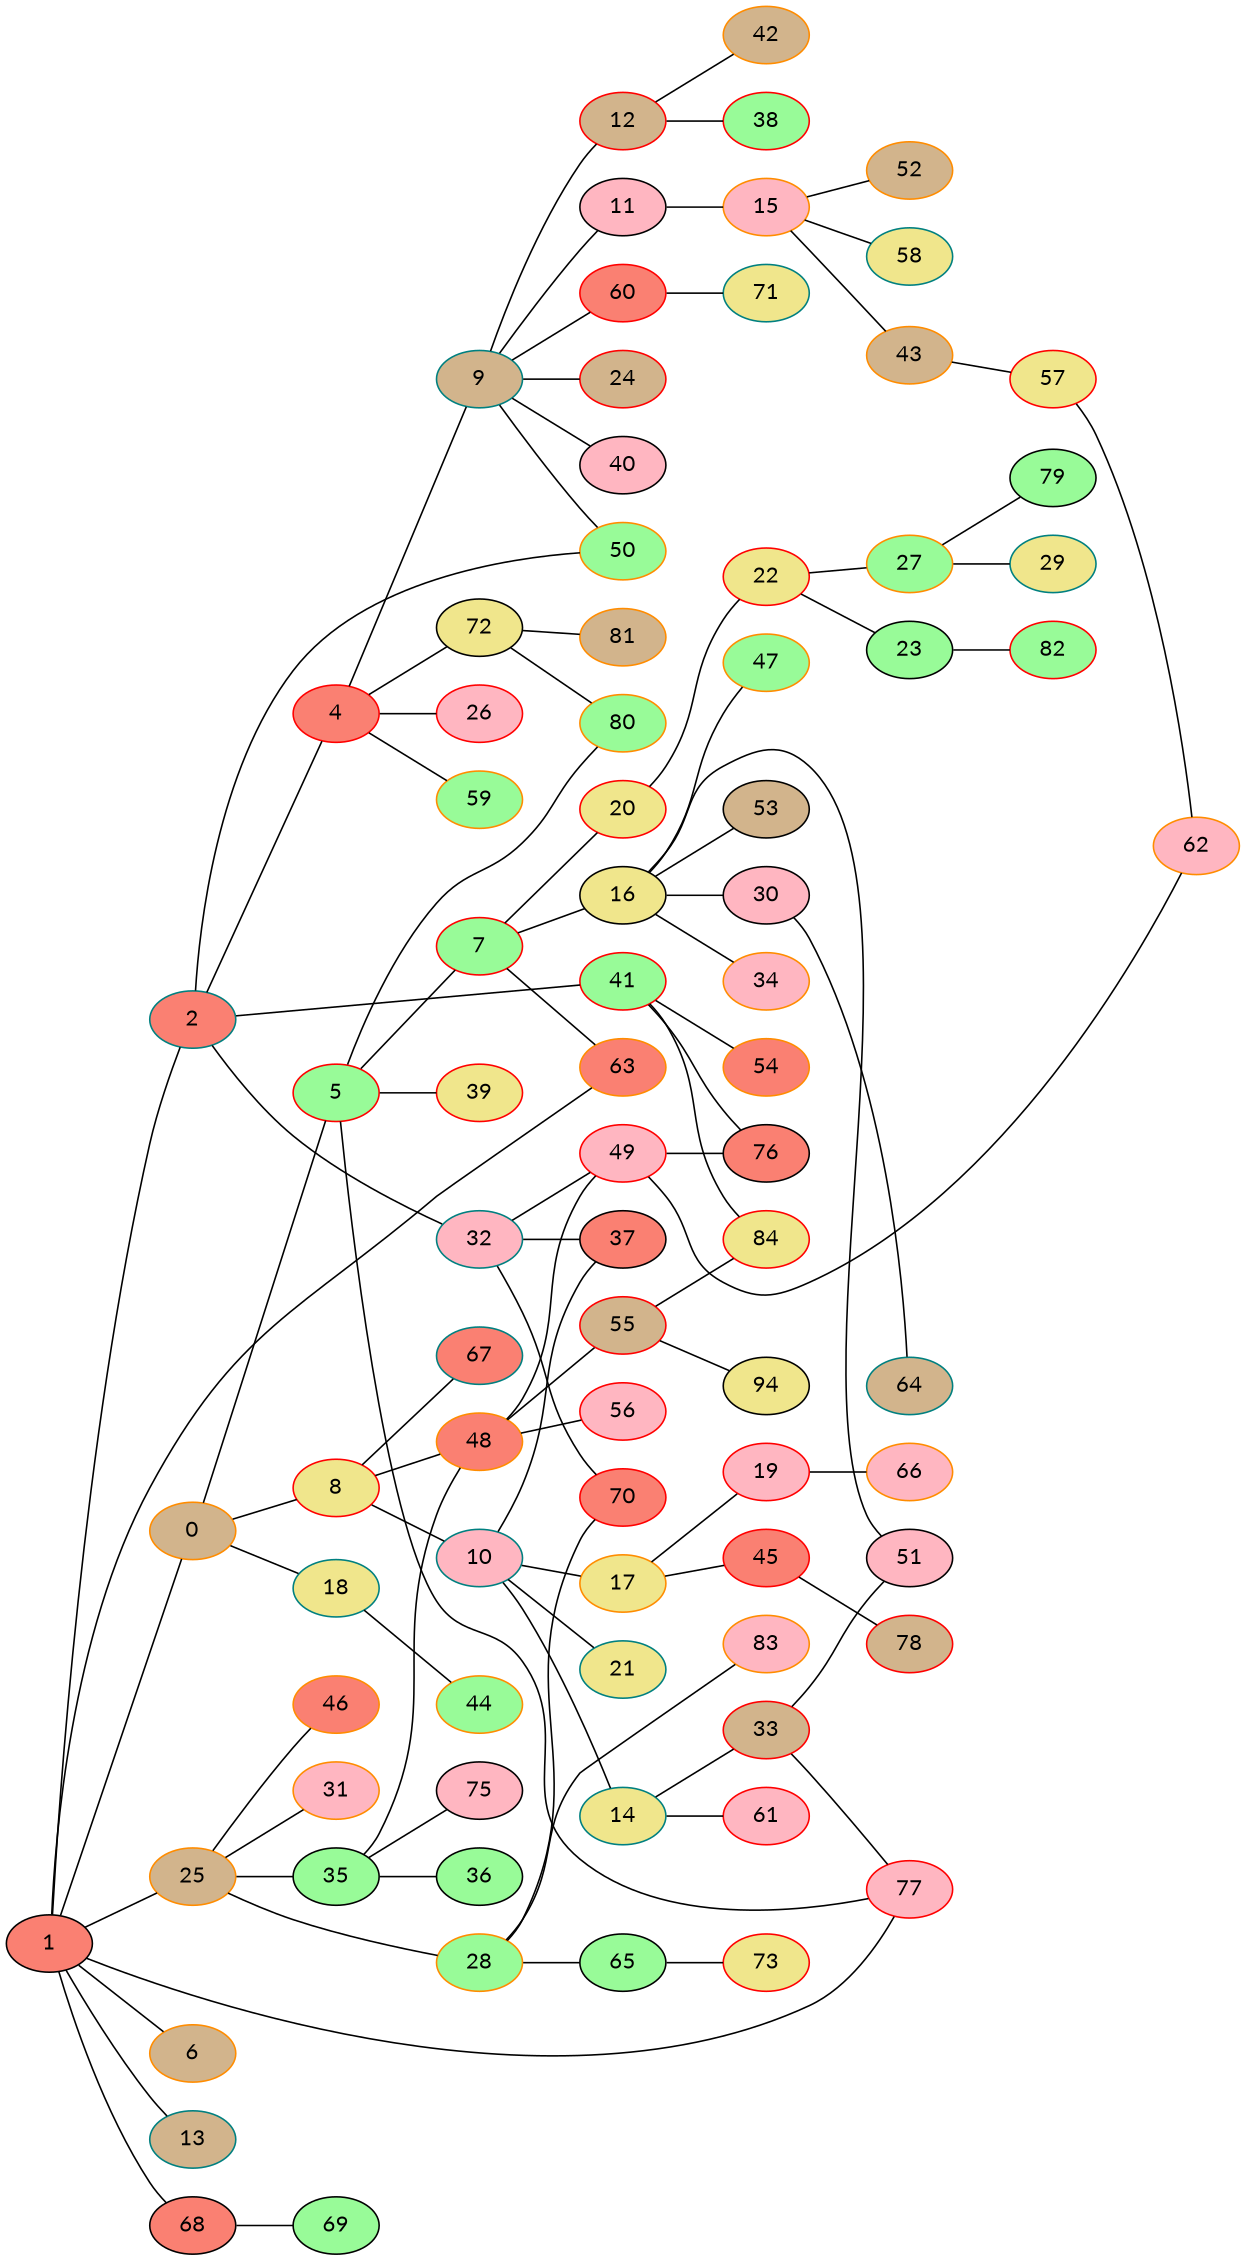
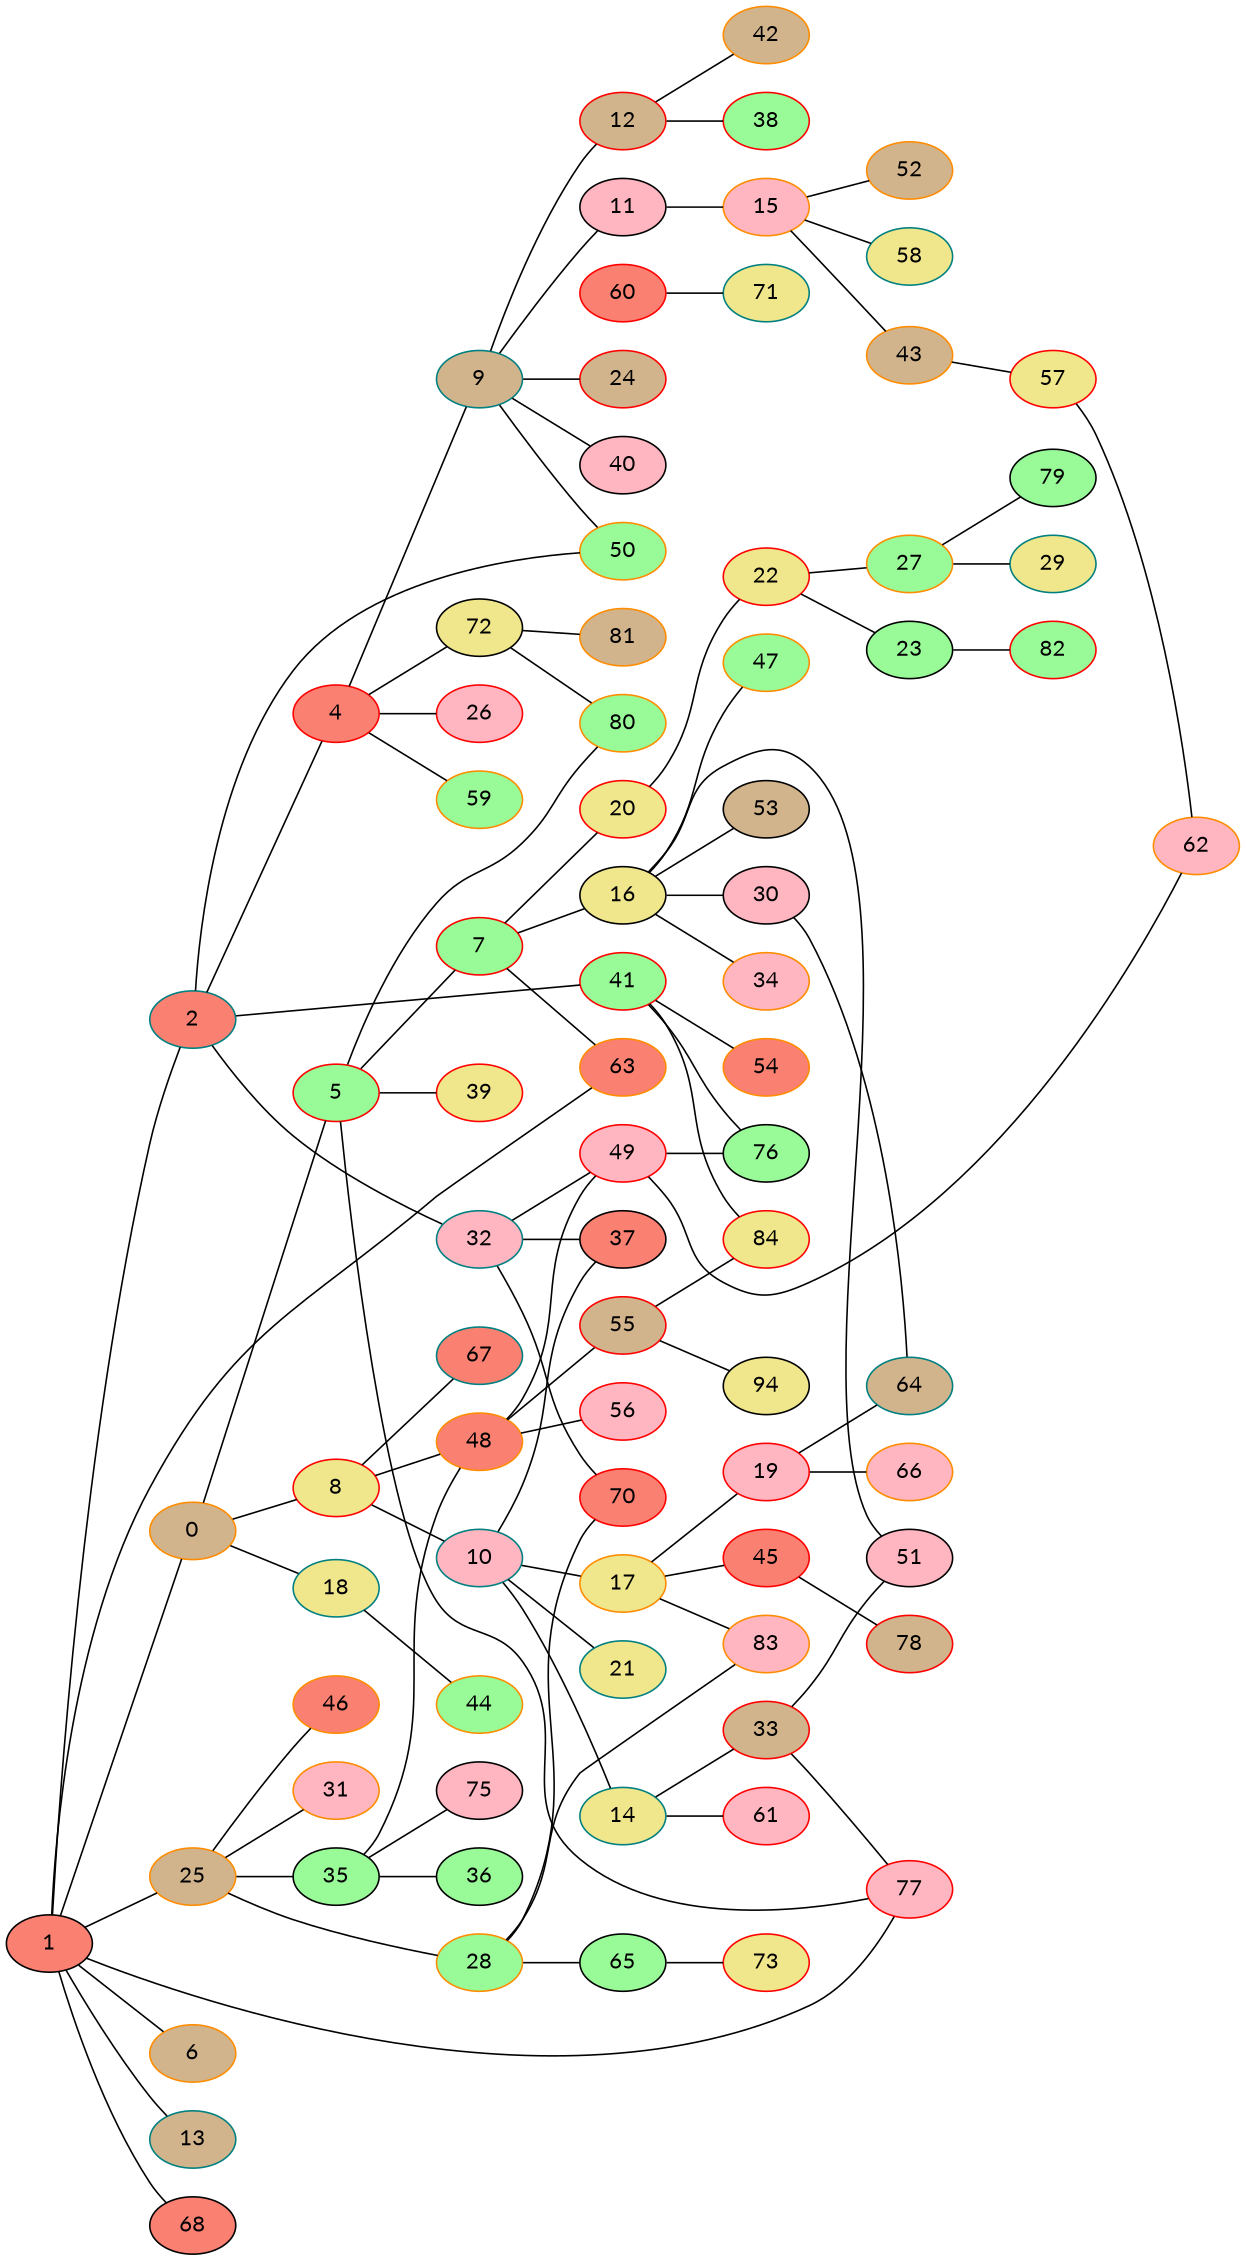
edge "60" -- "9": removed
node "76": fillcolor salmon -> palegreen
edge "64" -- "19": added
edge "17" -- "83": added
node "69": removed
